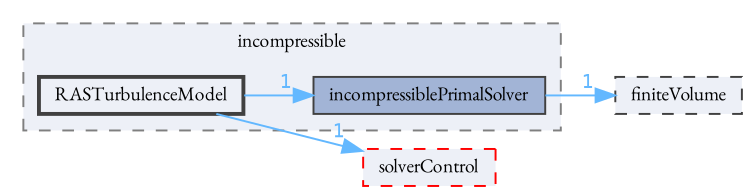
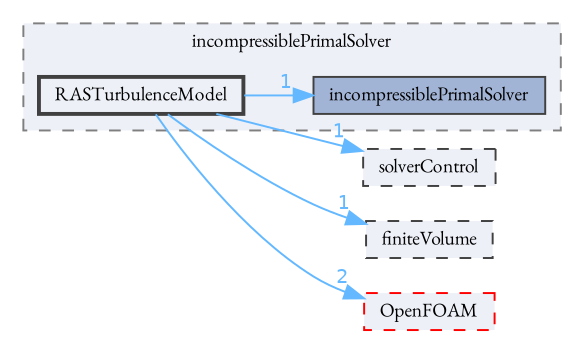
cluster "incompressible": label "incompressible" -> "incompressiblePrimalSolver"
edge "incompressiblePrimalSolver" -> "finiteVolume": now "RASTurbulenceModel" -> "finiteVolume"
node "solverControl": color red -> grey25
node "OpenFOAM": added
